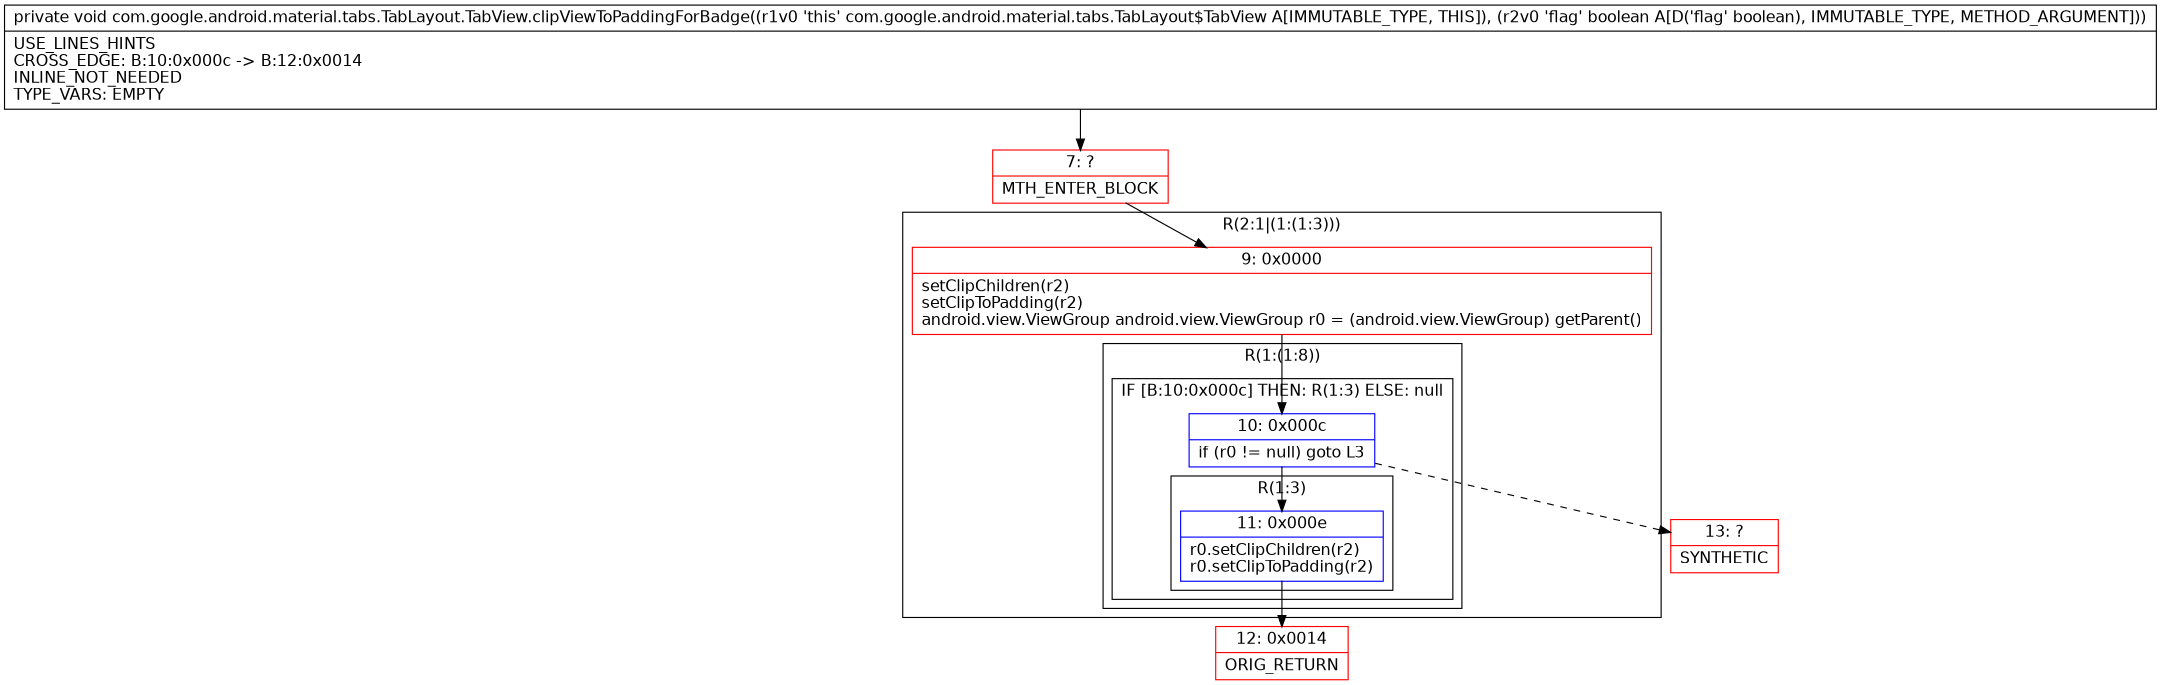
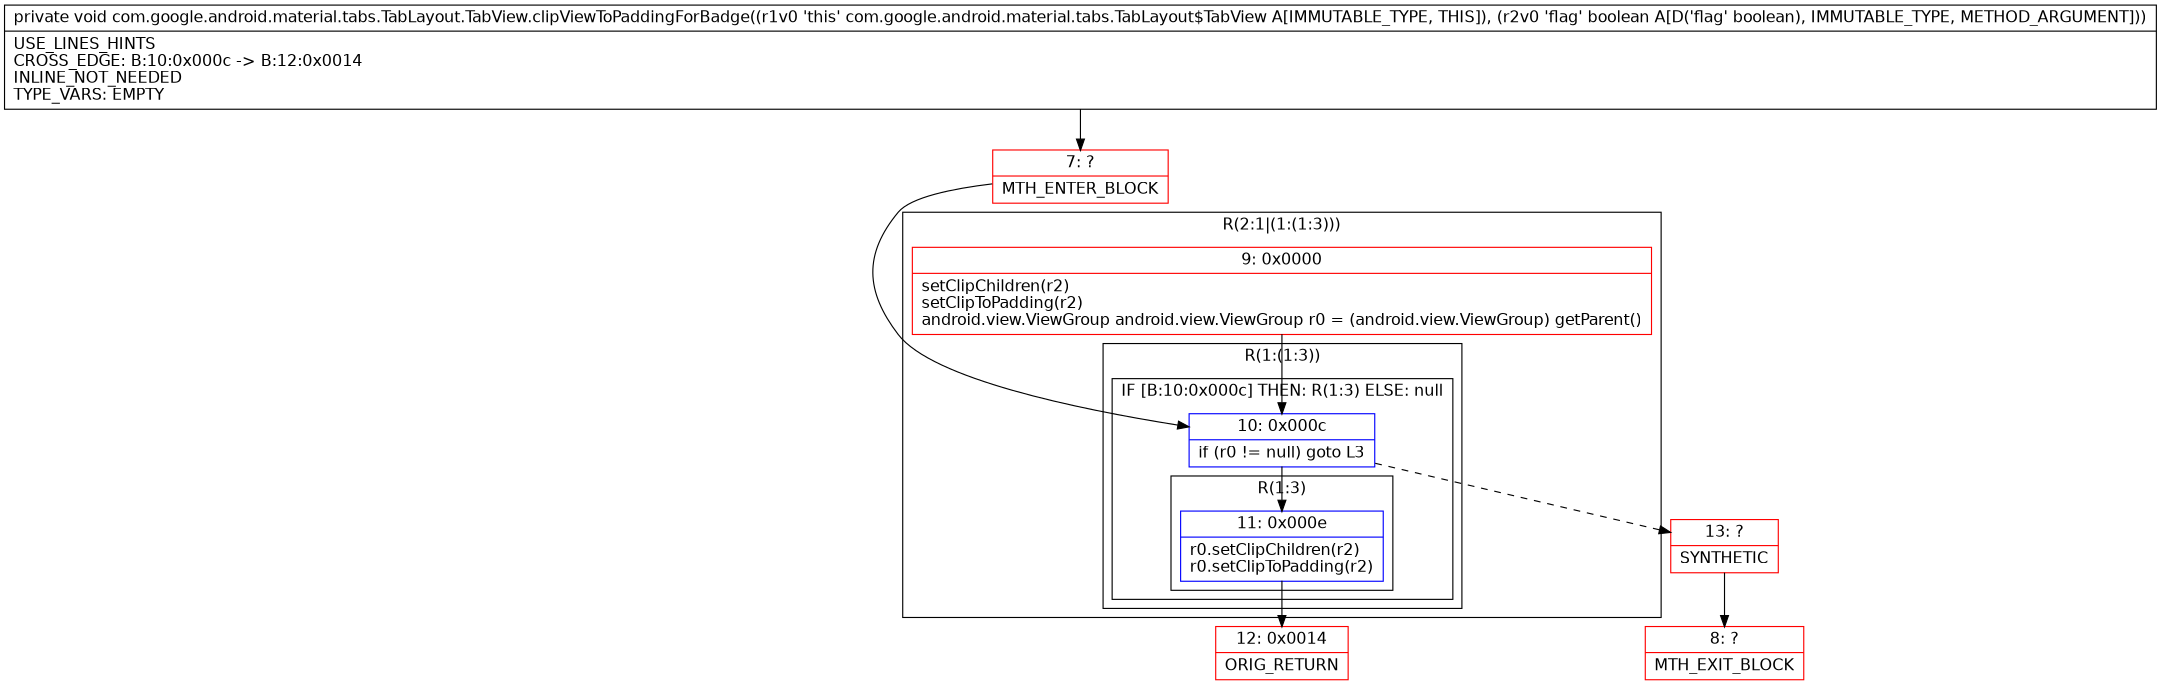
edge "7: ?" -> "9: 0x0000": now "7: ?" -> "10: 0x000c"
cluster "R(1:(1:8))": label "R(1:(1:8))" -> "R(1:(1:3))"
node "8: ?": added
